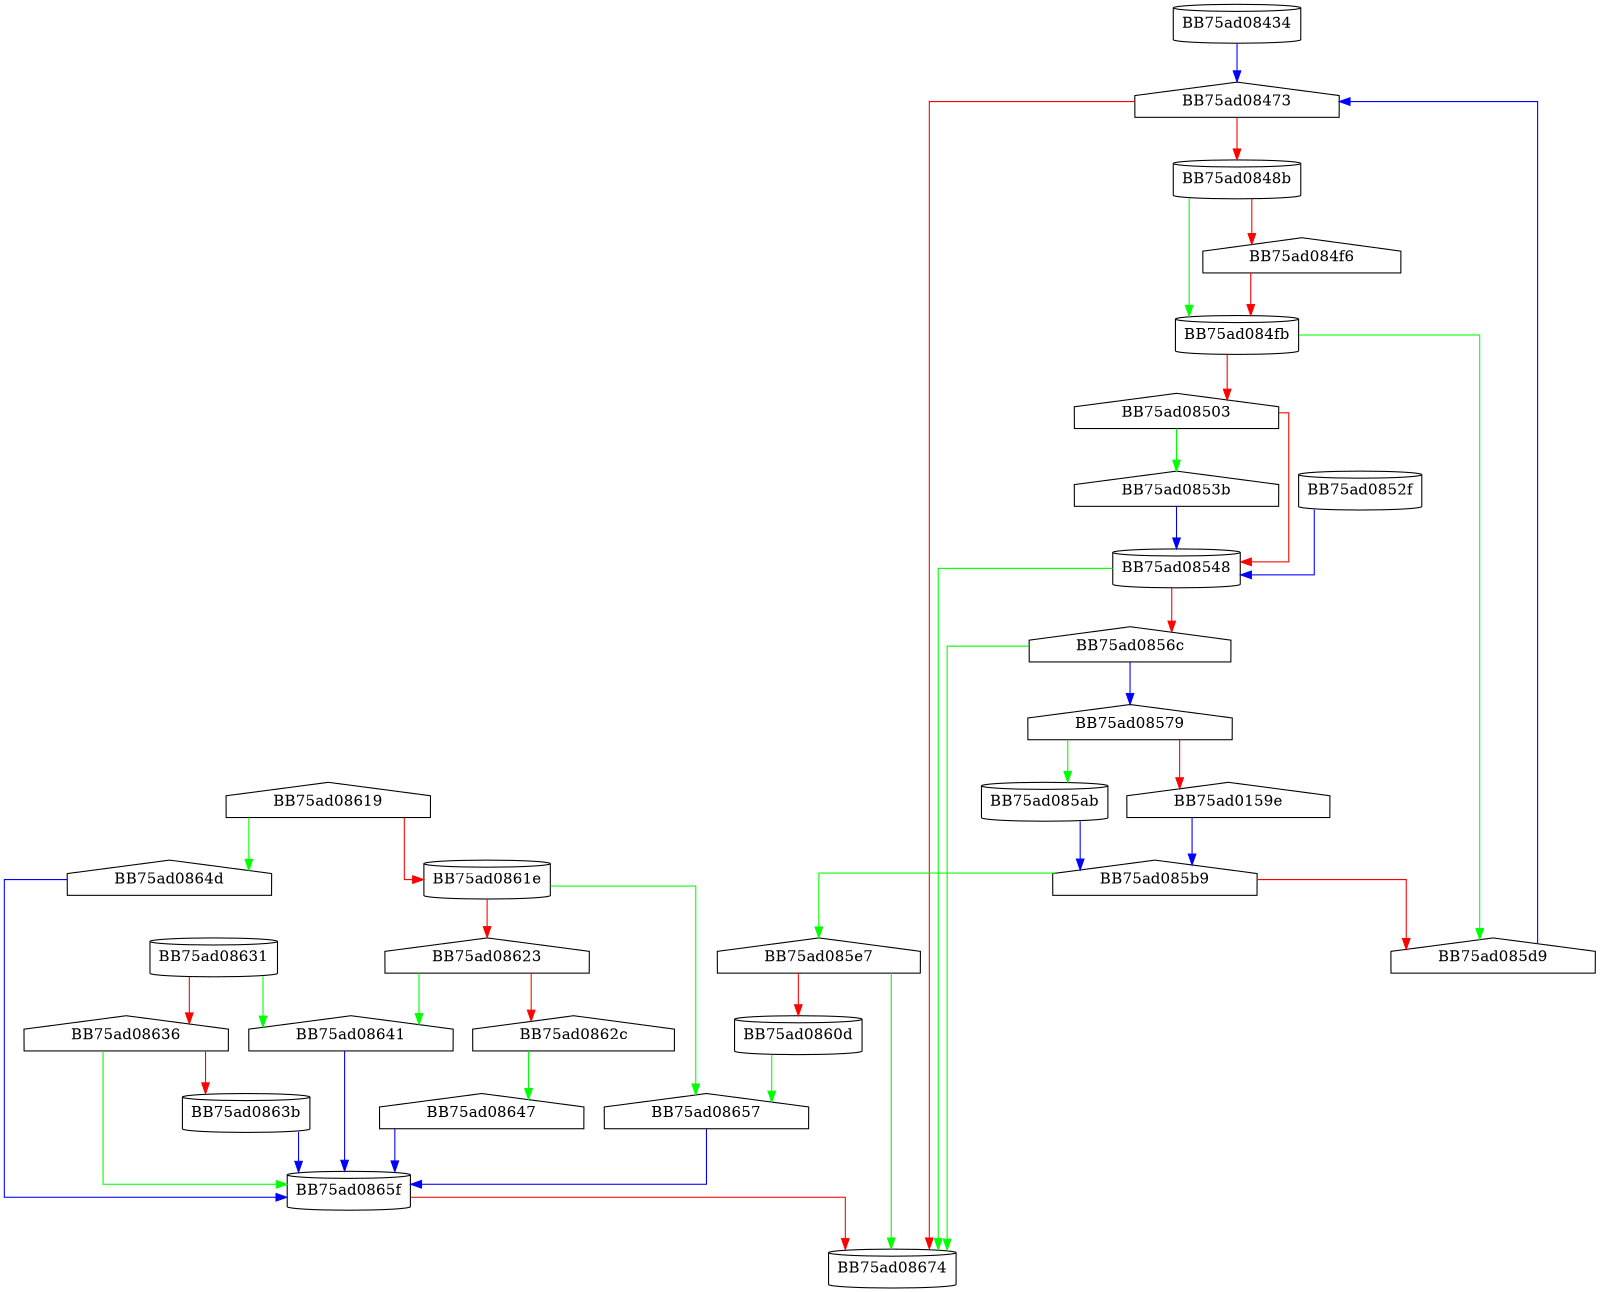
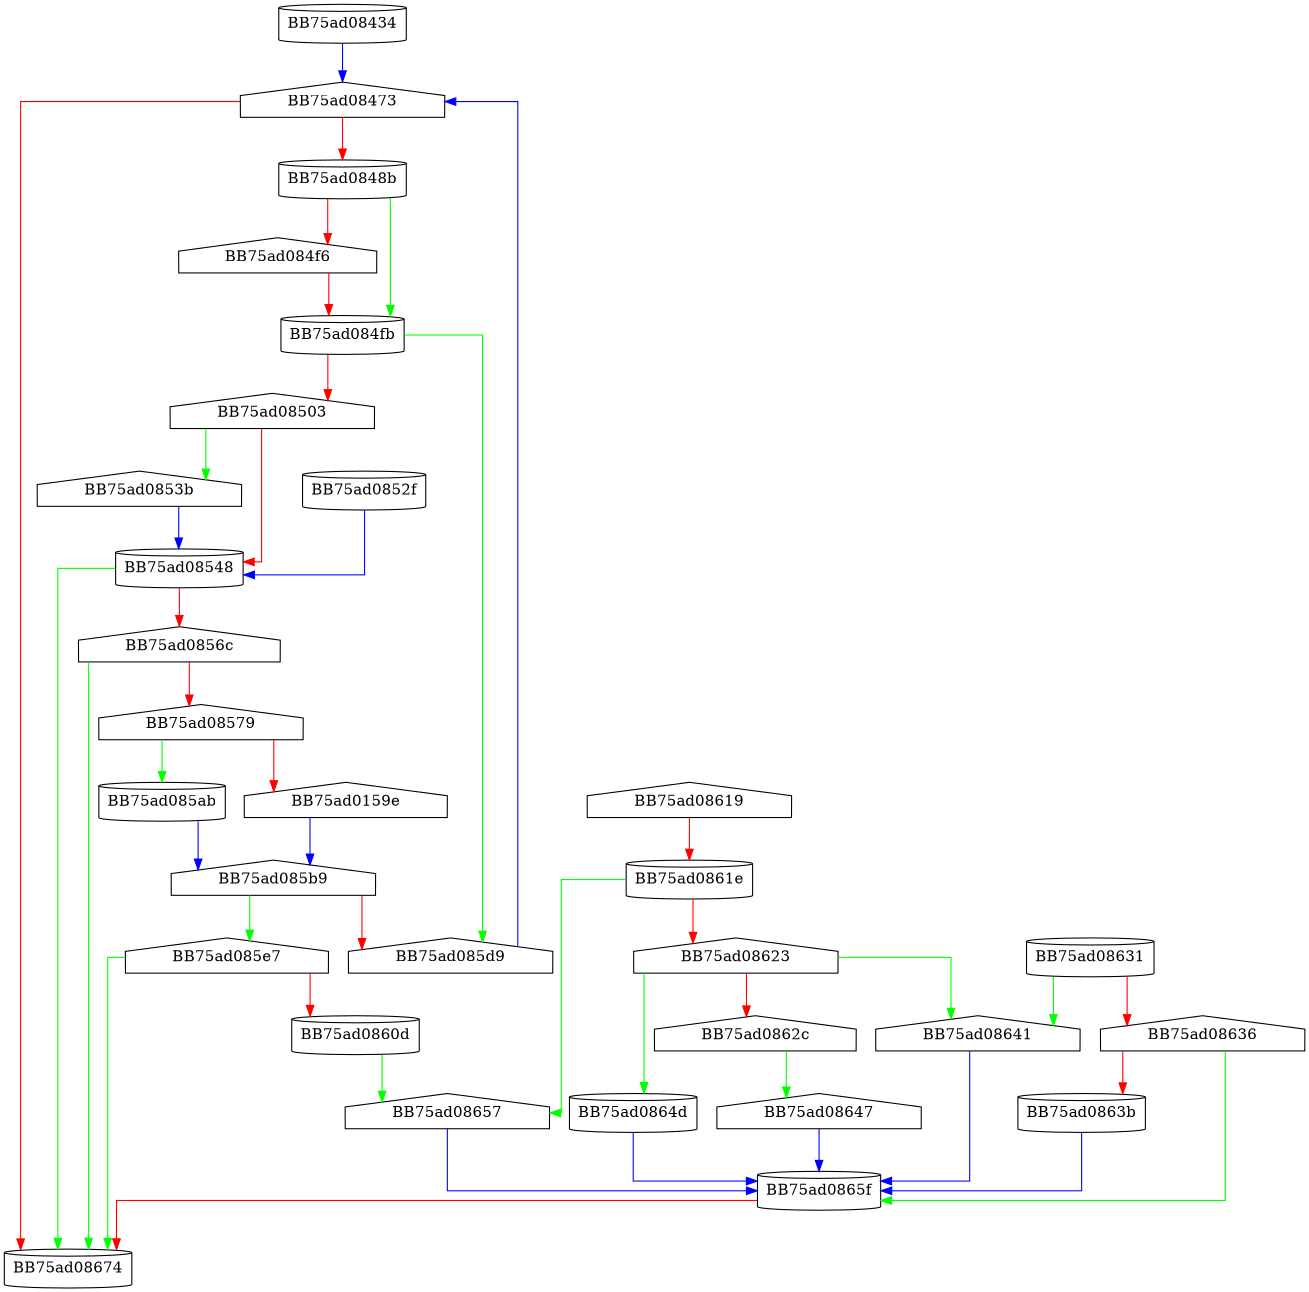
edge "BB75ad0856c" -> "BB75ad08579": color blue -> red
edge "BB75ad08619" -> "BB75ad0864d": now "BB75ad08623" -> "BB75ad0864d"
node "BB75ad0864d": shape house -> cylinder
